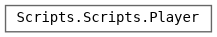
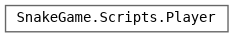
node "Scripts.Scripts.Player": label "Scripts.Scripts.Player" -> "SnakeGame.Scripts.Player"
